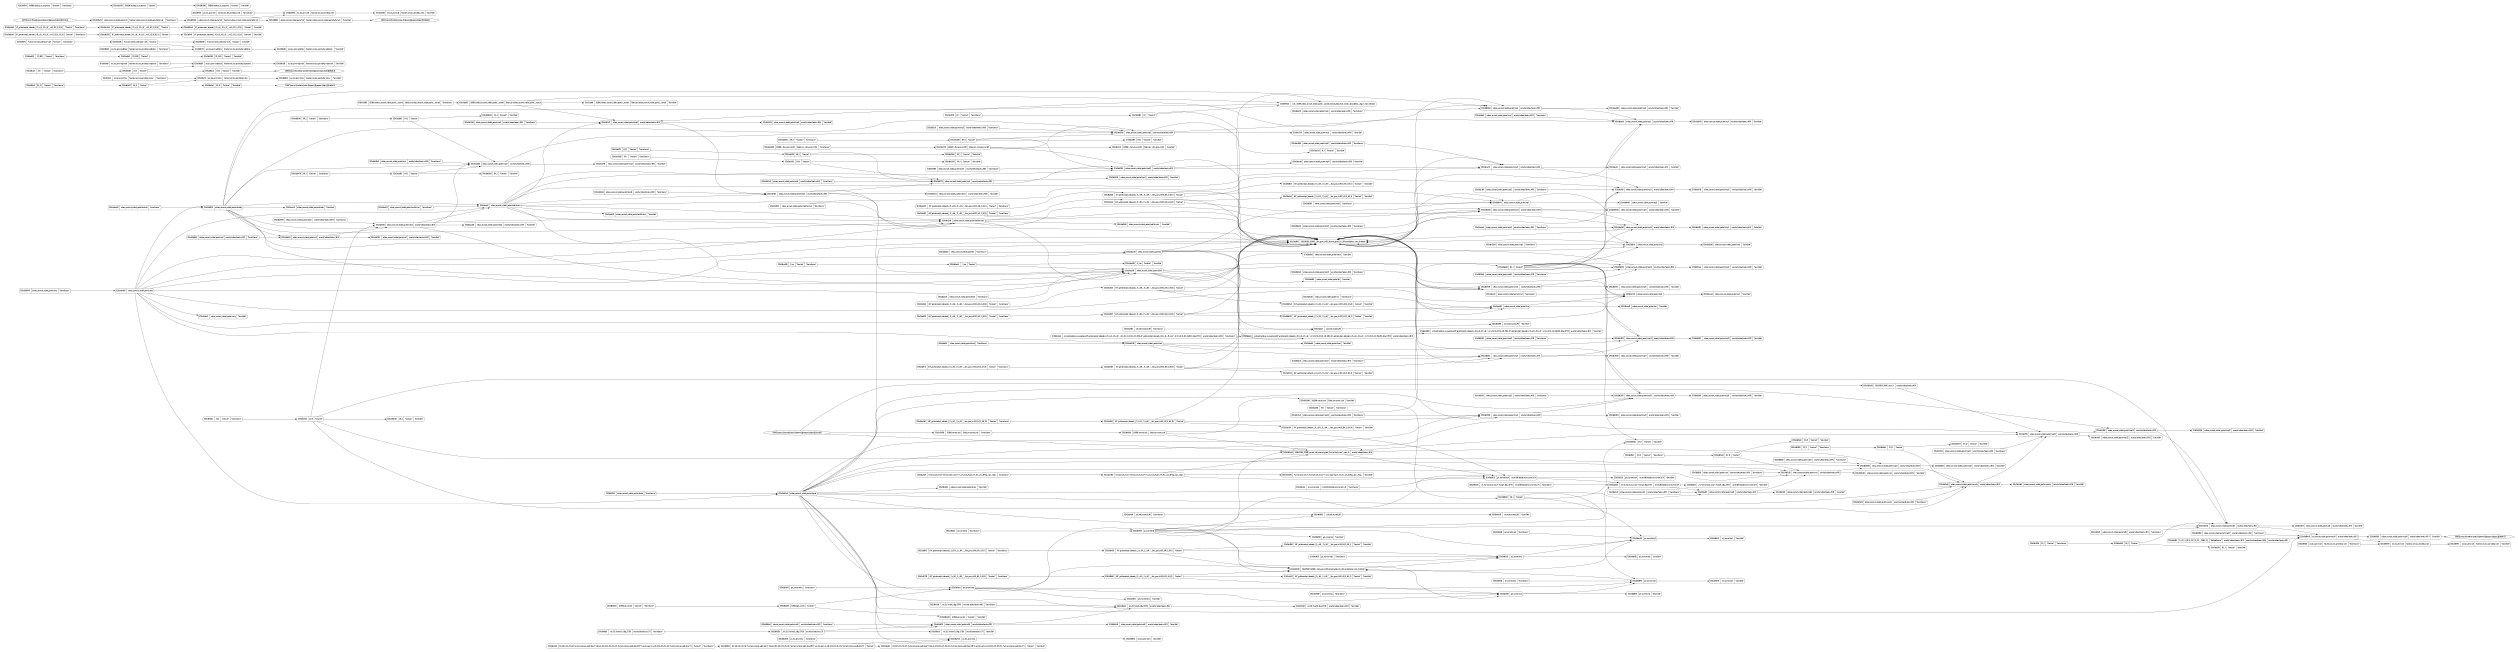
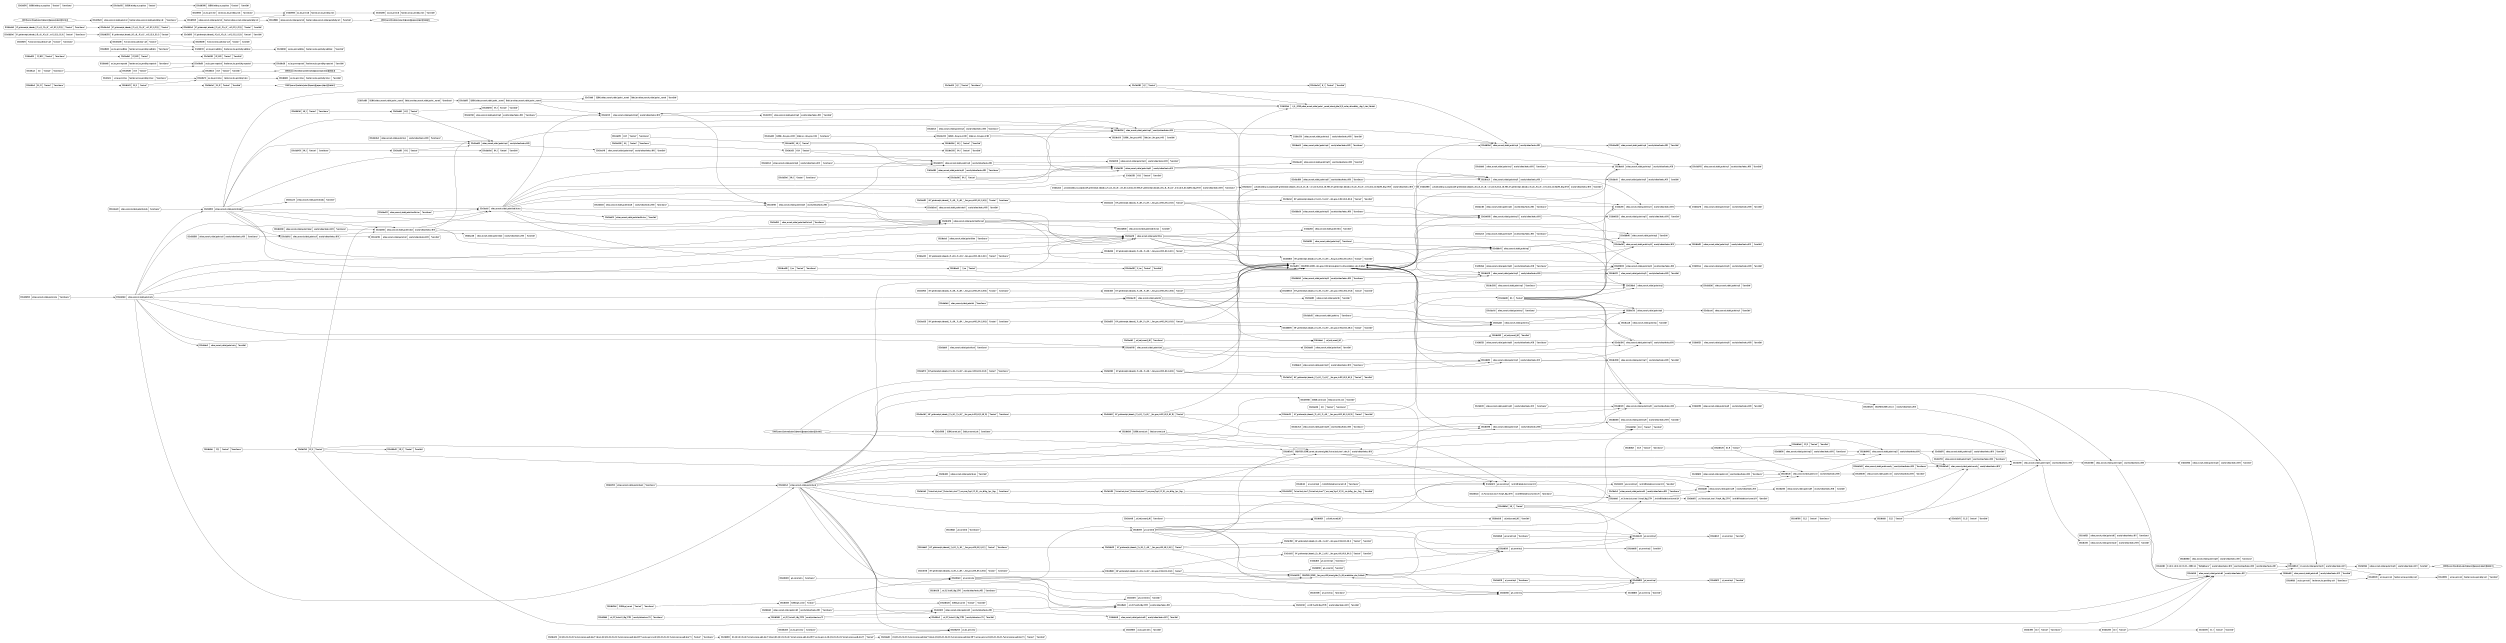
edge "CE0x3db3260" -> "CE0x3dae5b0": now "CE0x3db3260" -> "CE0x3db8e80"
node "CE0x3dc5db0": removed
node "CE0x3db9dc0": text "internal_secmark_relabel_packet:call6" -> "selinux_secmark_relabel_packet:call6"
